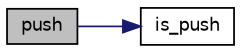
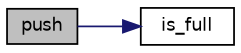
node "is_push": label "is_push" -> "is_full"
